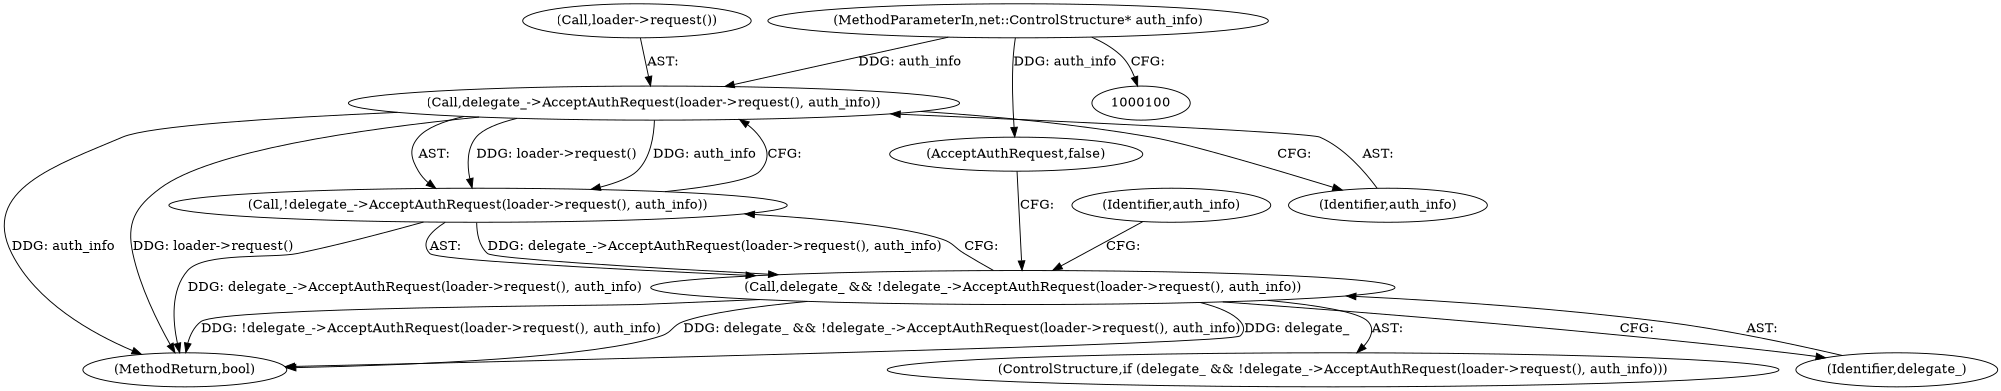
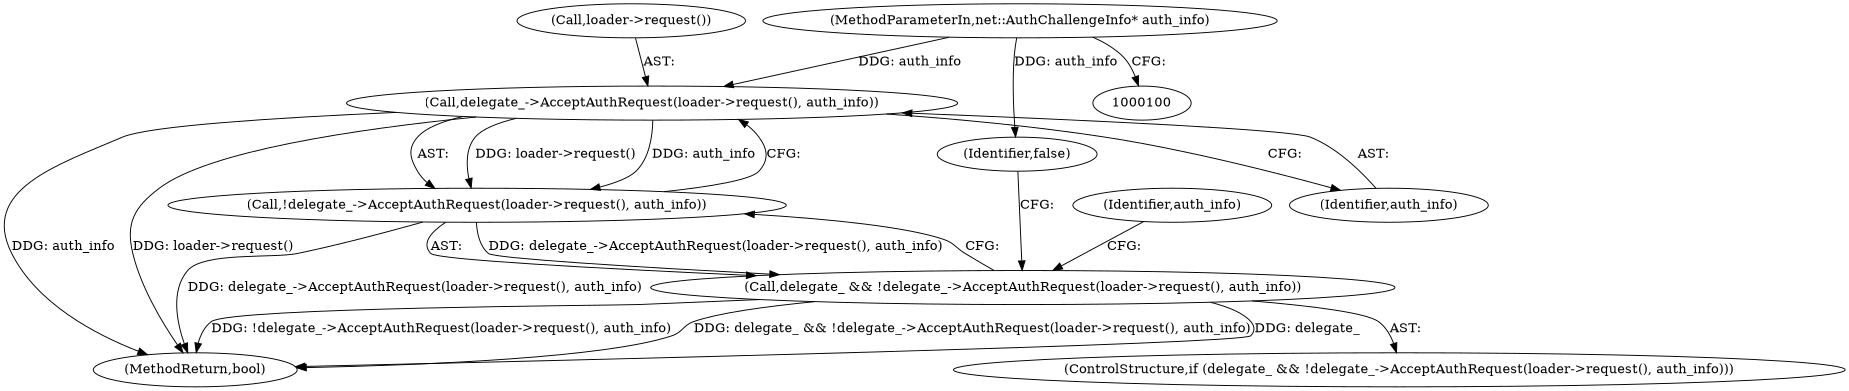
node "(MethodParameterIn,net::ControlStructure* auth_info)": label "(MethodParameterIn,net::ControlStructure* auth_info)" -> "(MethodParameterIn,net::AuthChallengeInfo* auth_info)"
node "(AcceptAuthRequest,false)": label "(AcceptAuthRequest,false)" -> "(Identifier,false)"
node "(Identifier,delegate_)": removed
